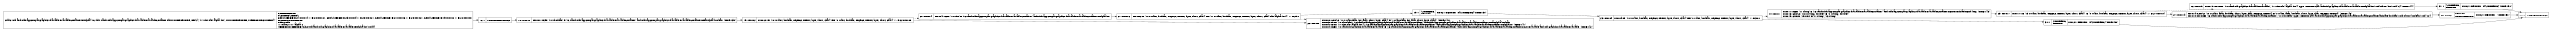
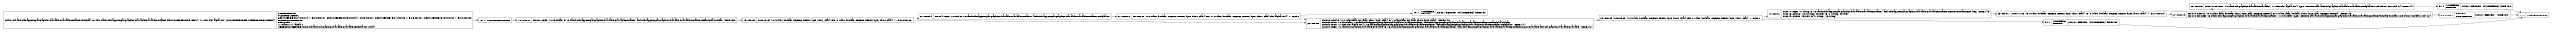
edge "29: ?" -> "23: 0x000f": now "22: 0x0008" -> "23: 0x000f"
node "28: 0x0021": text "ARRAY_RETURN" -> "ORIG_RETURN"
